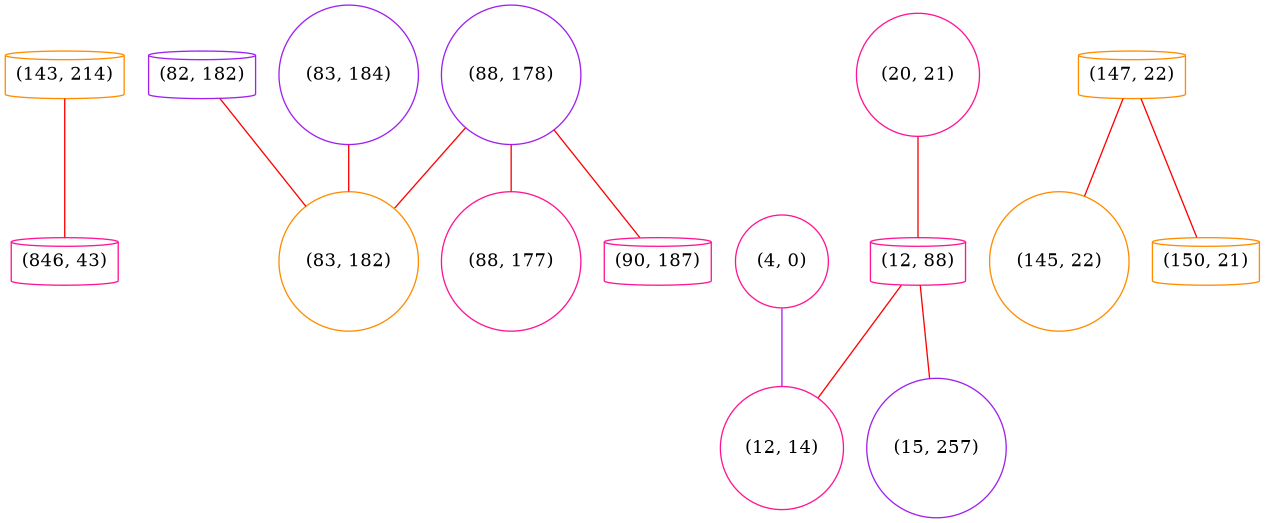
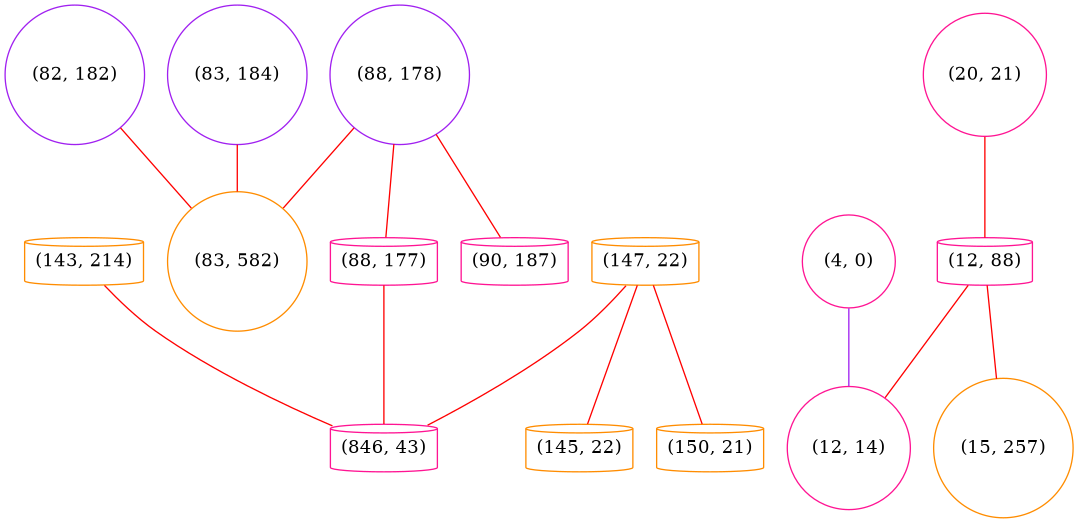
node "(82, 182)": shape cylinder -> circle
node "(83, 182)": label "(83, 182)" -> "(83, 582)"
node "(88, 177)": shape circle -> cylinder
node "(145, 22)": shape circle -> cylinder
edge "(88, 177)" -- "(846, 43)": added
edge "(147, 22)" -- "(846, 43)": added
node "(15, 257)": color purple -> darkorange
